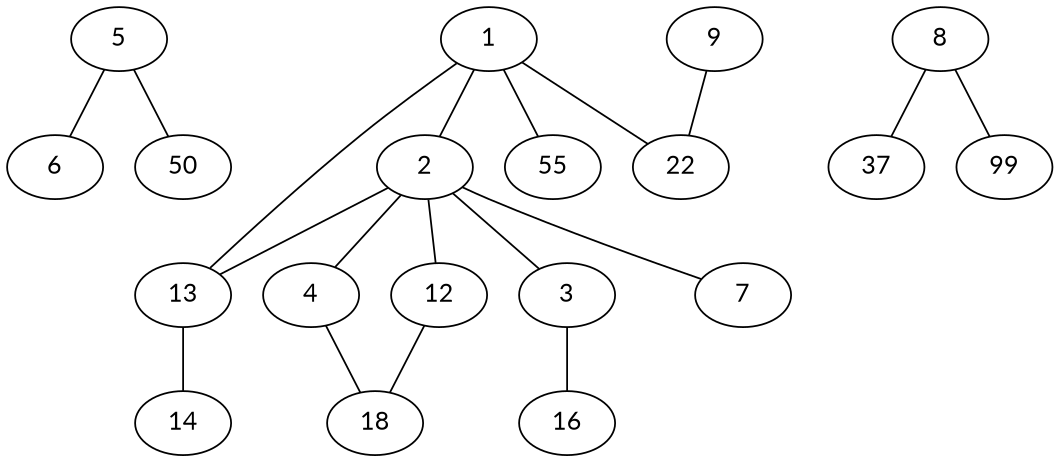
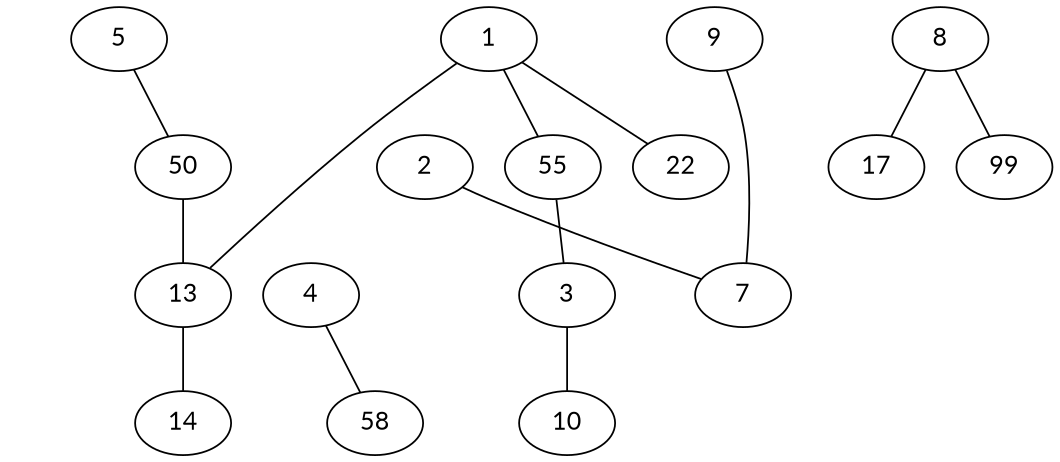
edge "1" -- "2": removed
edge "9" -- "22": now "9" -- "7"
node "6": removed
node "37": label "37" -> "17"
edge "2" -- "13": now "50" -- "13"
edge "2" -- "4": removed
edge "2" -- "3": now "55" -- "3"
node "12": removed
node "18": label "18" -> "58"
node "16": label "16" -> "10"
